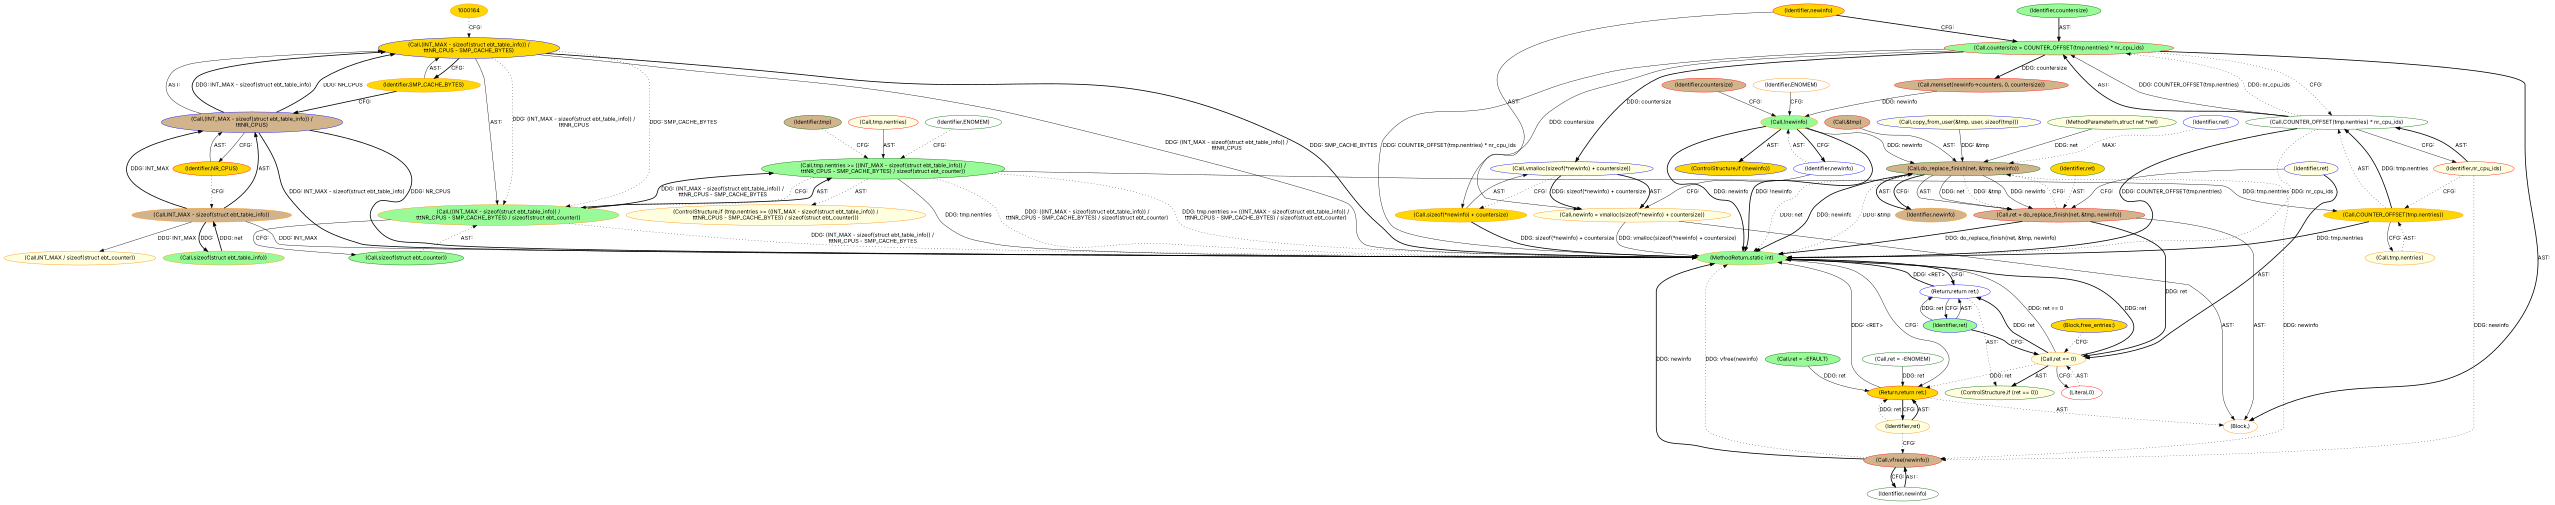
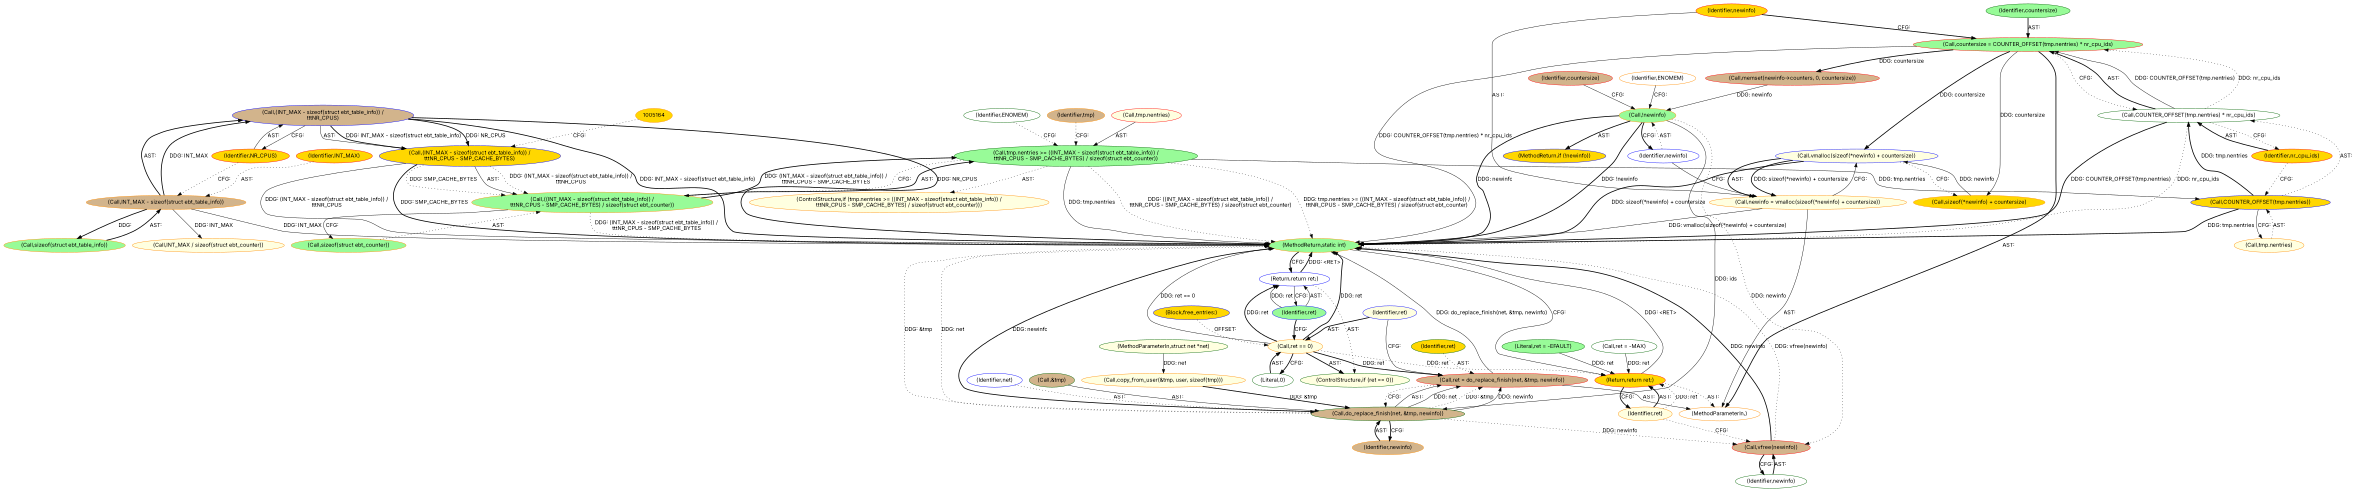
node "1000164": label "1000164" -> "1005164"
node "(Identifier,SMP_CACHE_BYTES)": removed
node "(Identifier,tmp)": color darkgreen -> darkorange
node "(Call,&tmp)": color red -> darkgreen
node "(Call,copy_from_user(&tmp, user, sizeof(tmp)))": color blue -> darkorange
edge "(Call,copy_from_user(&tmp, user, sizeof(tmp)))" -> "(Call,do_replace_finish(net, &tmp, newinfo))": style solid -> bold
edge "(MethodParameterIn,struct net *net)" -> "(Call,do_replace_finish(net, &tmp, newinfo))": now "(MethodParameterIn,struct net *net)" -> "(Call,copy_from_user(&tmp, user, sizeof(tmp)))"
edge "(Call,COUNTER_OFFSET(tmp.nentries) * nr_cpu_ids)" -> "(Identifier,nr_cpu_ids)": style solid -> dotted
edge "(Call,!newinfo)" -> "(Call,do_replace_finish(net, &tmp, newinfo))": label "DDG: newinfo" -> "DDG: ids"
edge "(Identifier,net)" -> "(Call,do_replace_finish(net, &tmp, newinfo))": label "MAX: " -> "AST: "
node "(Identifier,INT_MAX)": added
node "(ControlStructure,if (!newinfo))": label "(ControlStructure,if (!newinfo))" -> "(MethodReturn,if (!newinfo))"
node "(Identifier,nr_cpu_ids)": fillcolor lightyellow -> gold
edge "(Call,newinfo = vmalloc(sizeof(*newinfo) + countersize))" -> "(Call,vmalloc(sizeof(*newinfo) + countersize))": added, label "CFG:"
edge "(Call,sizeof(*newinfo) + countersize)" -> "(Call,vmalloc(sizeof(*newinfo) + countersize))": label "AST: " -> "DDG: newinfo"
node "(Call,COUNTER_OFFSET(tmp.nentries))": color darkorange -> blue
edge "(Call,sizeof(struct ebt_table_info))" -> "(Call,INT_MAX - sizeof(struct ebt_table_info))": label "DDG: net" -> "AST: "
edge "(Call,ret = do_replace_finish(net, &tmp, newinfo))" -> "(MethodReturn,static int)": style bold -> solid
edge "(Call,sizeof(*newinfo) + countersize)" -> "(MethodReturn,static int)": now "(Call,vmalloc(sizeof(*newinfo) + countersize))" -> "(MethodReturn,static int)"
node "(Call,sizeof(struct ebt_counter))": color darkgreen -> darkorange
edge "(Call,ret = do_replace_finish(net, &tmp, newinfo))" -> "(Call,ret == 0)": reversed
edge "(Block,free_entries:)" -> "(Call,ret == 0)": label "CFG: " -> "OFFSET: "
node "(Call,ret = -EFAULT)": label "(Call,ret = -EFAULT)" -> "(Literal,ret = -EFAULT)"
node "(Call,ret = -ENOMEM)": label "(Call,ret = -ENOMEM)" -> "(Call,ret = -MAX)"
edge "(Call,ret == 0)" -> "(Literal,0)": style solid -> bold
edge "(Literal,0)" -> "(Call,ret == 0)": style dotted -> bold
node "(Literal,0)": color red -> darkgreen
node "(Block,)": label "(Block,)" -> "(MethodParameterIn,)"
edge "(Identifier,nr_cpu_ids)" -> "(Call,vfree(newinfo))": now "(Call,!newinfo)" -> "(Call,vfree(newinfo))"
